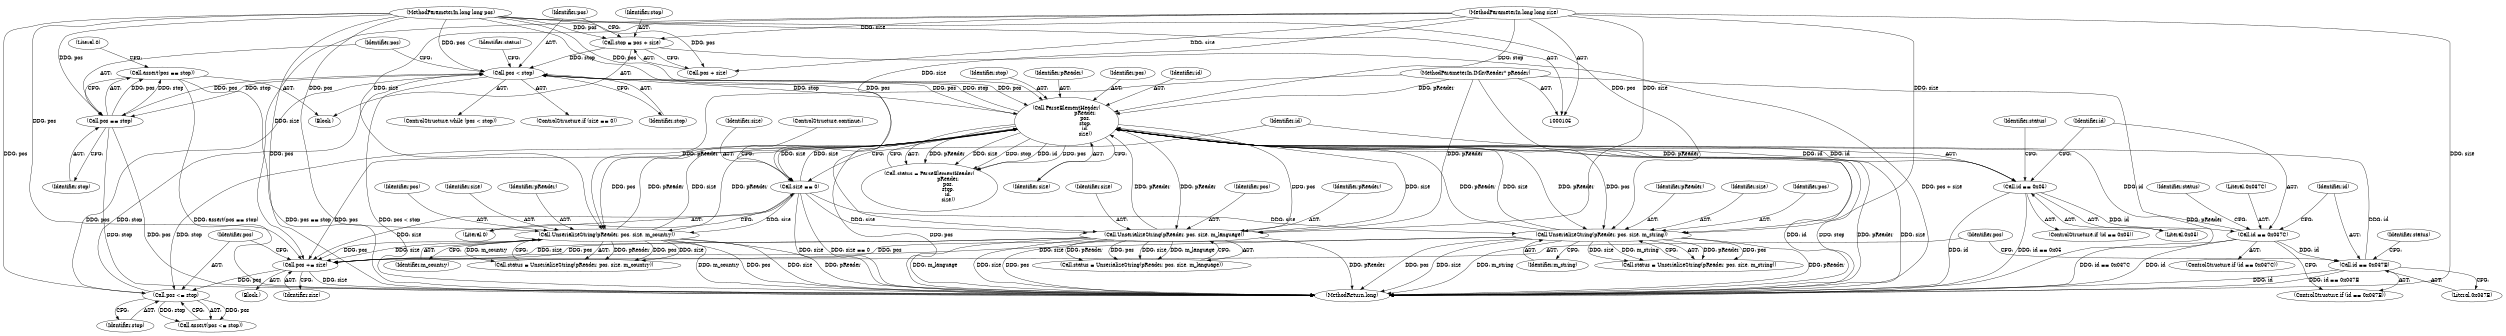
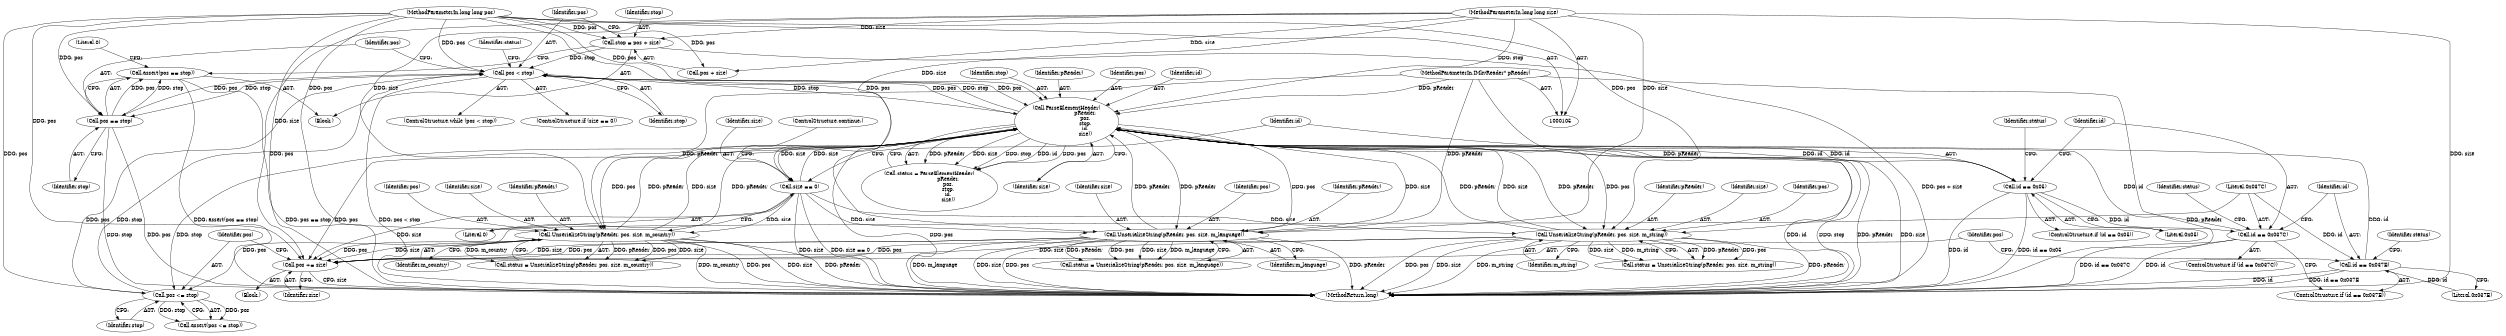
edge "(MethodParameterIn,long long size)" -> "(Call,UnserializeString(pReader, pos, size, m_string))": removed, label "DDG: size"
edge "(Call,stop = pos + size)" -> "(Call,pos + size)": now "(Call,stop = pos + size)" -> "(Call,assert(pos == stop))"
edge "(Call,id == 0x05)" -> "(Literal,0x05)": label "AST: " -> "CFG: "
edge "(Call,id == 0x037C)" -> "(Call,id == 0x037E)": now "(Literal,0x037C)" -> "(Call,id == 0x037E)"
node "(Identifier,m_language)": added
edge "(Call,pos += size)" -> "(Call,pos <= stop)": now "(Literal,0x037C)" -> "(Call,pos <= stop)"
edge "(Call,pos += size)" -> "(MethodReturn,long)": label "DDG: size" -> "CFG: size"
edge "(Literal,0x037E)" -> "(Call,id == 0x037E)": label "AST: " -> "DDG: id"
